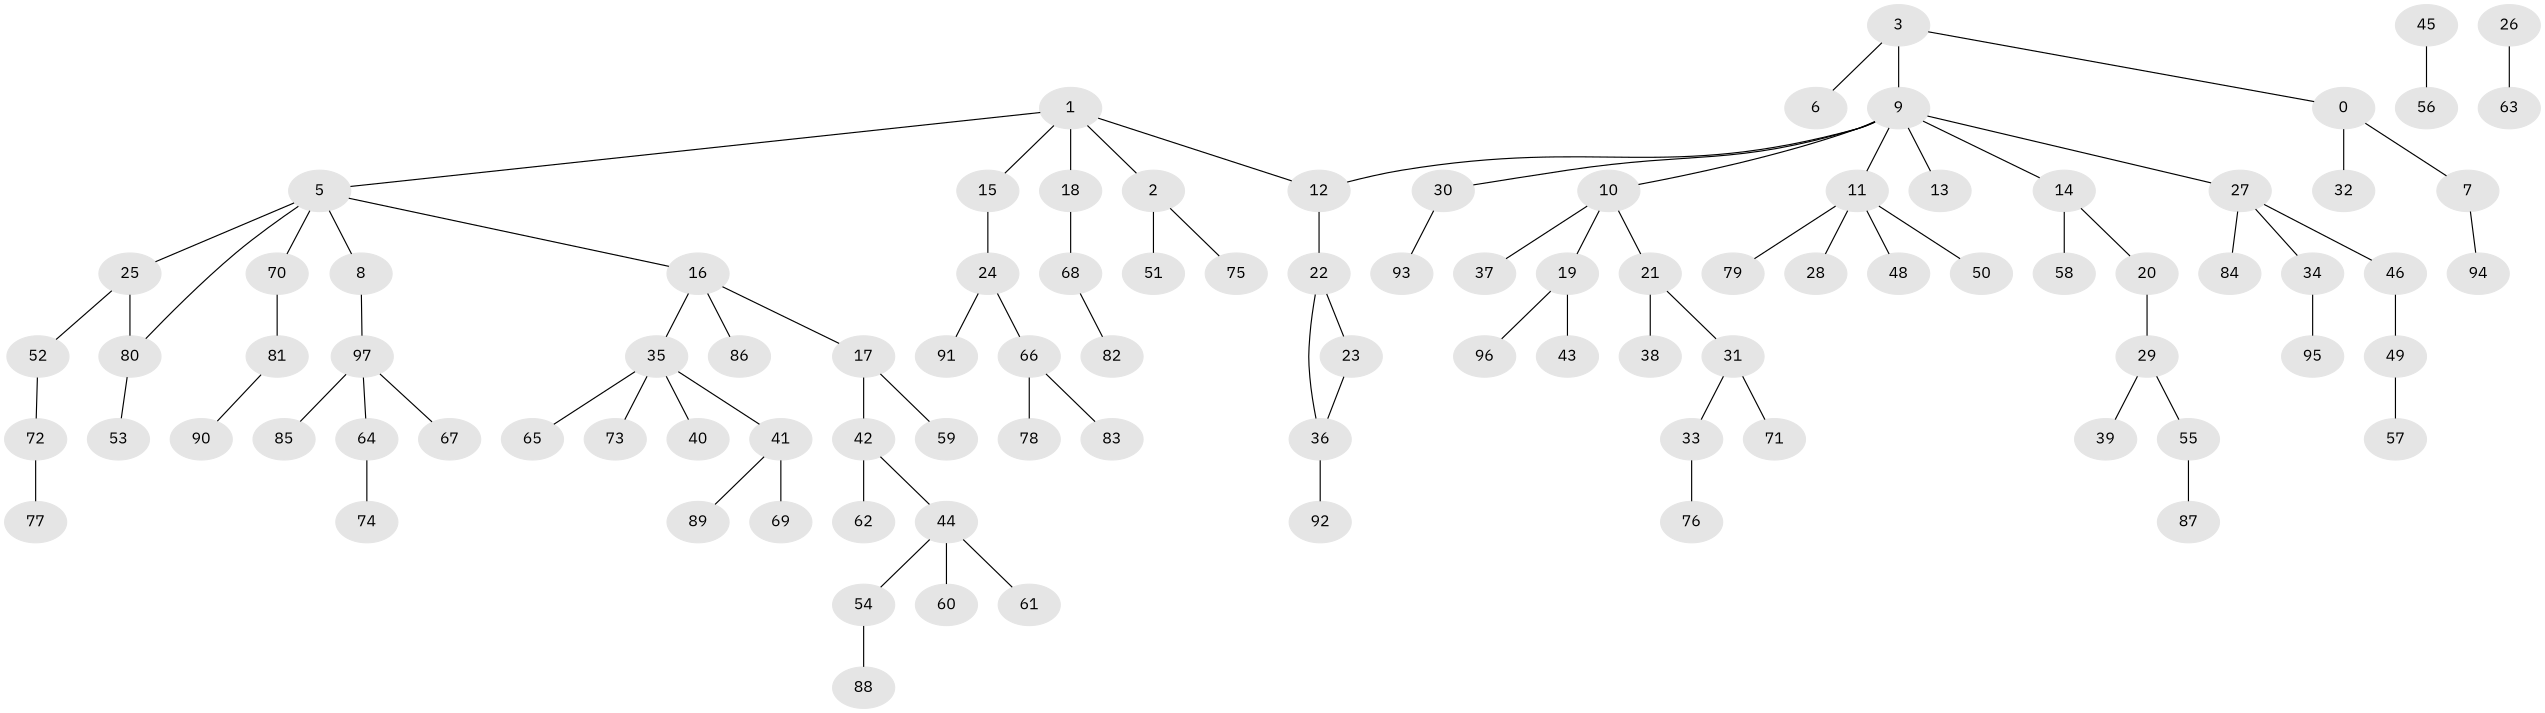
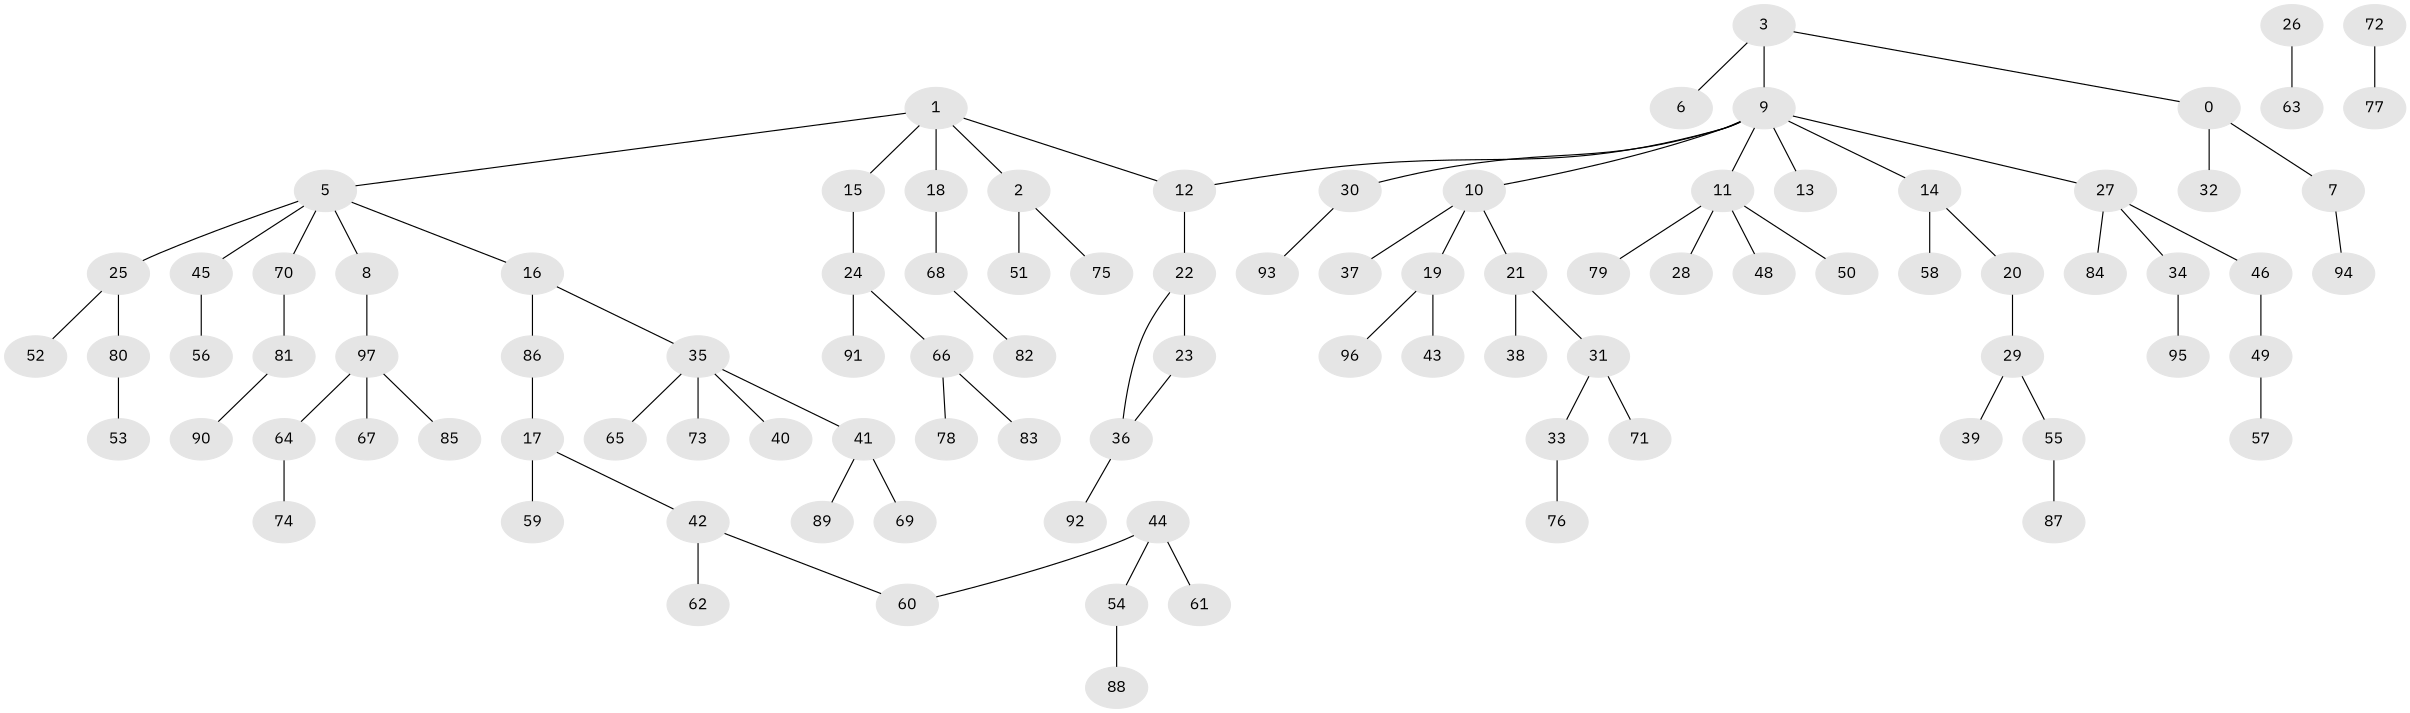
edge "5" -- "80": now "5" -- "45"
edge "16" -- "17": now "86" -- "17"
edge "52" -- "72": removed
edge "42" -- "44": now "42" -- "60"
